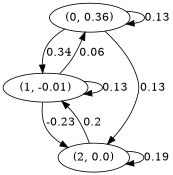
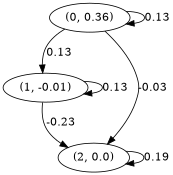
edge "(0, 0.36)" -> "(1, -0.01)": label "0.34" -> "0.13"
edge "(1, -0.01)" -> "(0, 0.36)": removed, label "0.06"
edge "(0, 0.36)" -> "(2, 0.0)": label "0.13" -> "-0.03"
edge "(2, 0.0)" -> "(1, -0.01)": removed, label "0.2"
